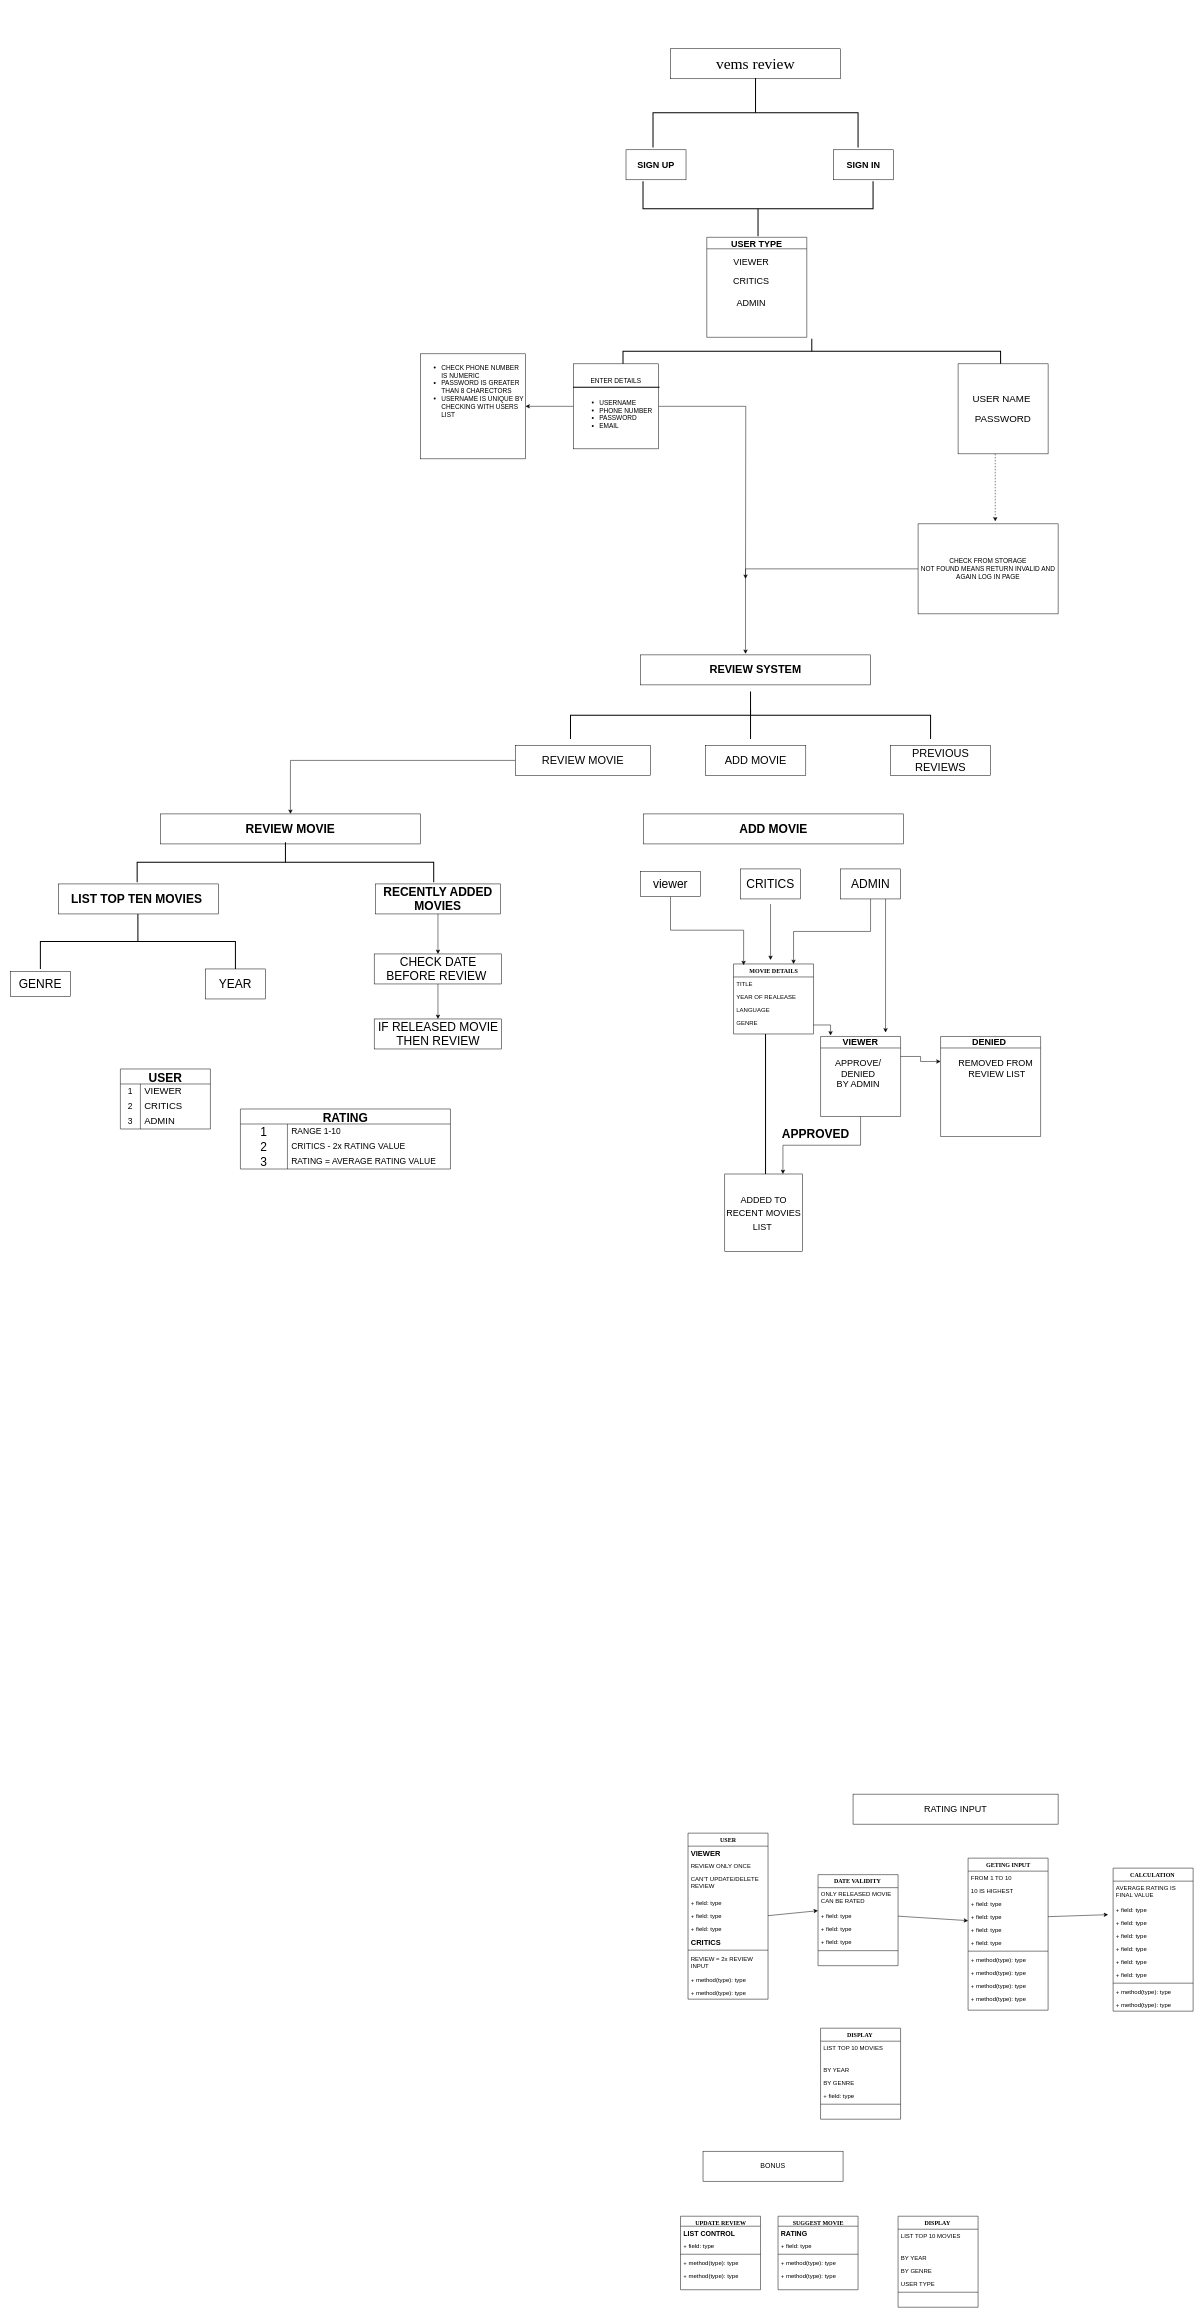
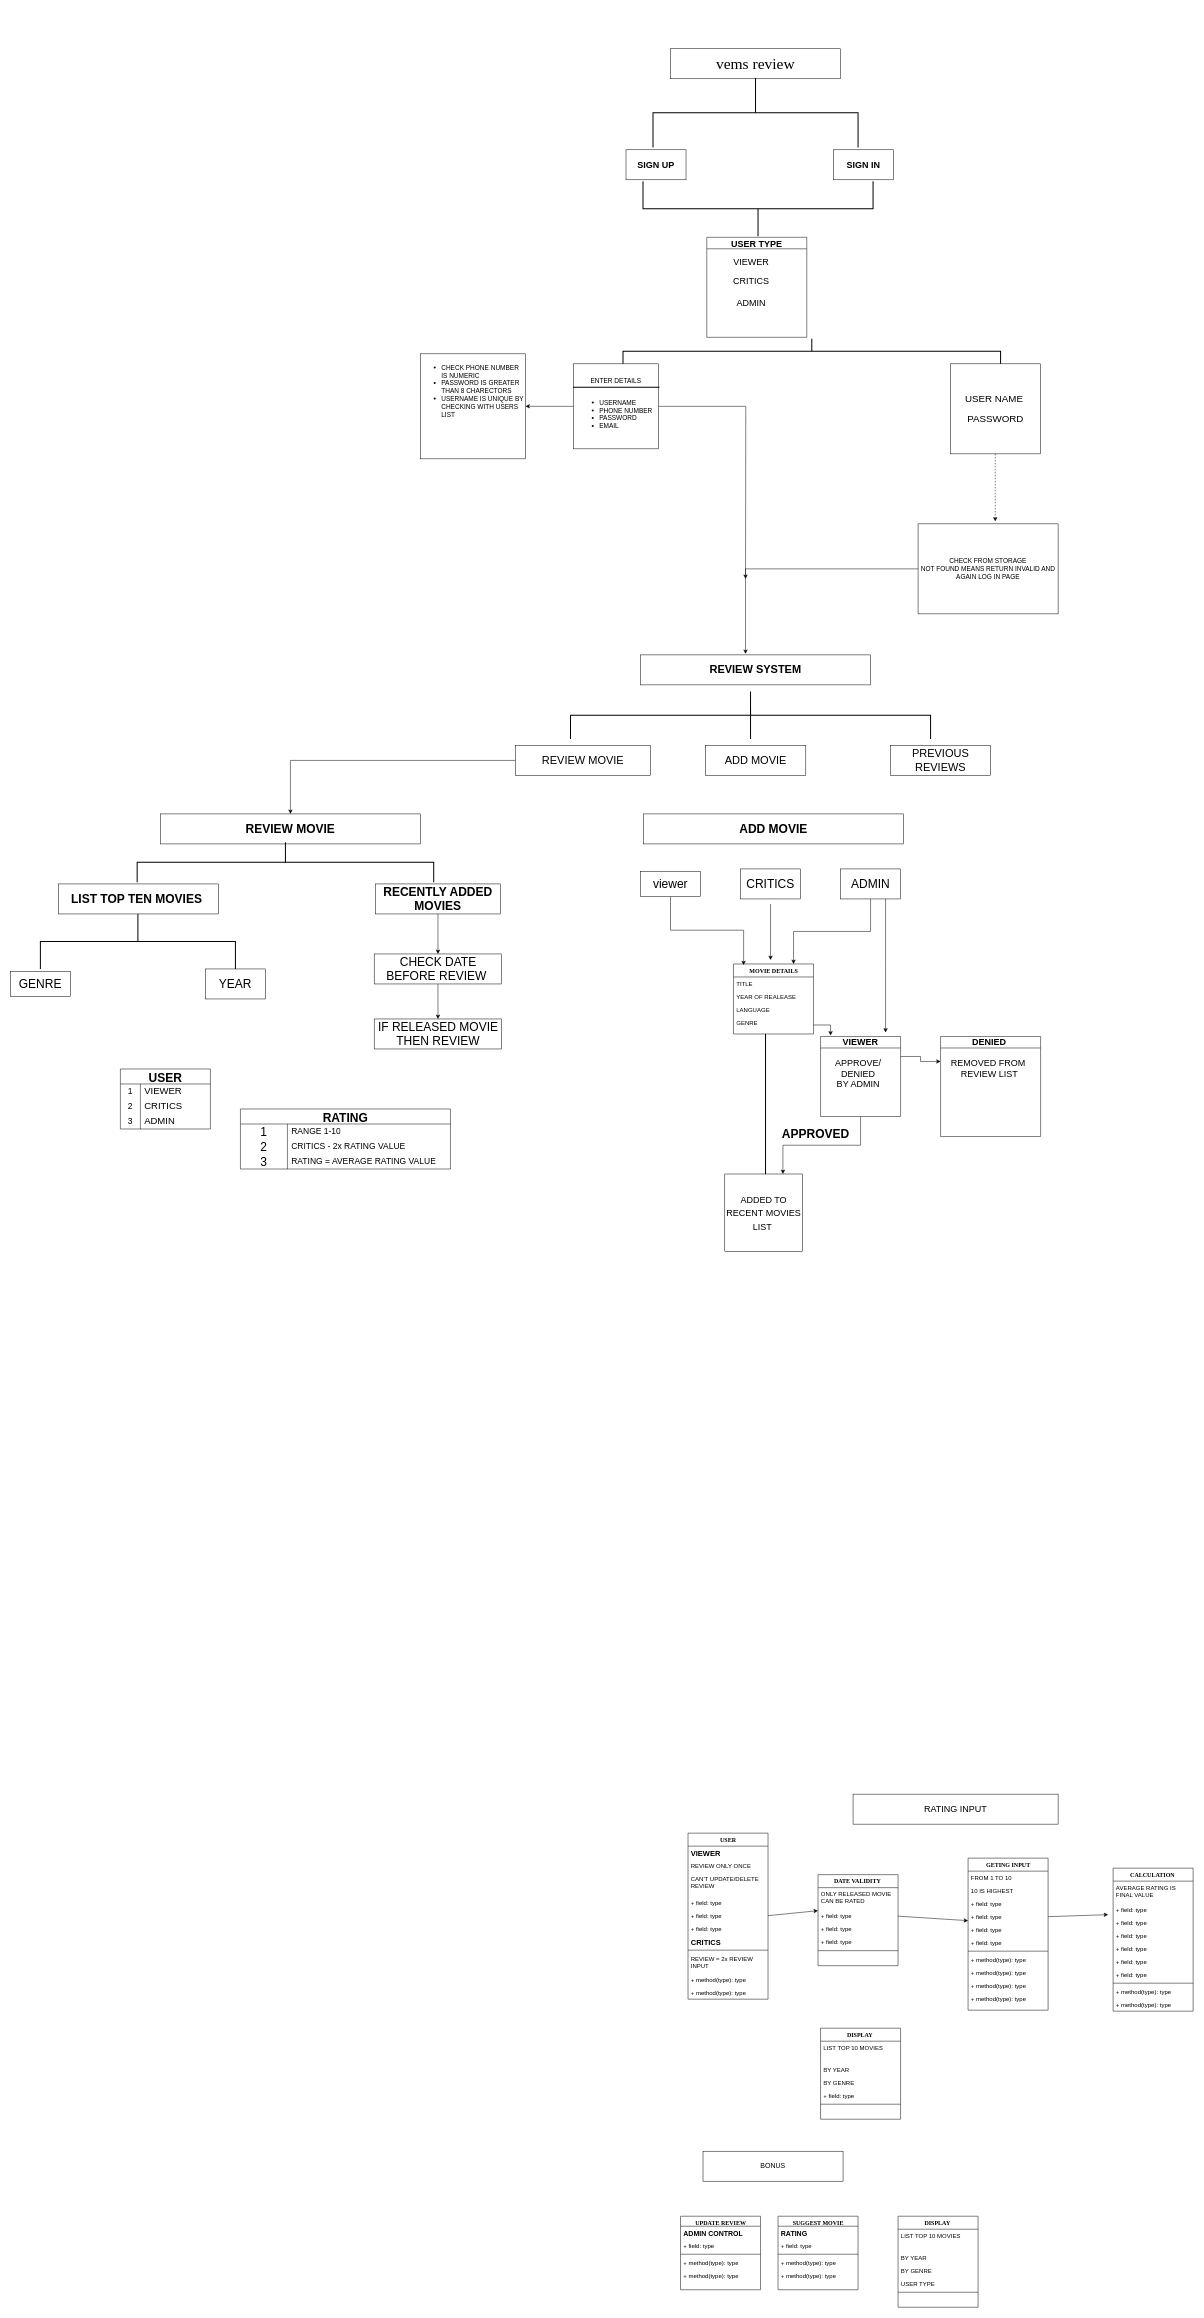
node "USER NAME PASSWORD": moved (1003, 409) -> (995, 409)
node "REMOVED FROM REVIEW LIST": moved (995, 1069) -> (988, 1069)
node "LIST CONTROL": label "LIST CONTROL" -> "ADMIN CONTROL"
